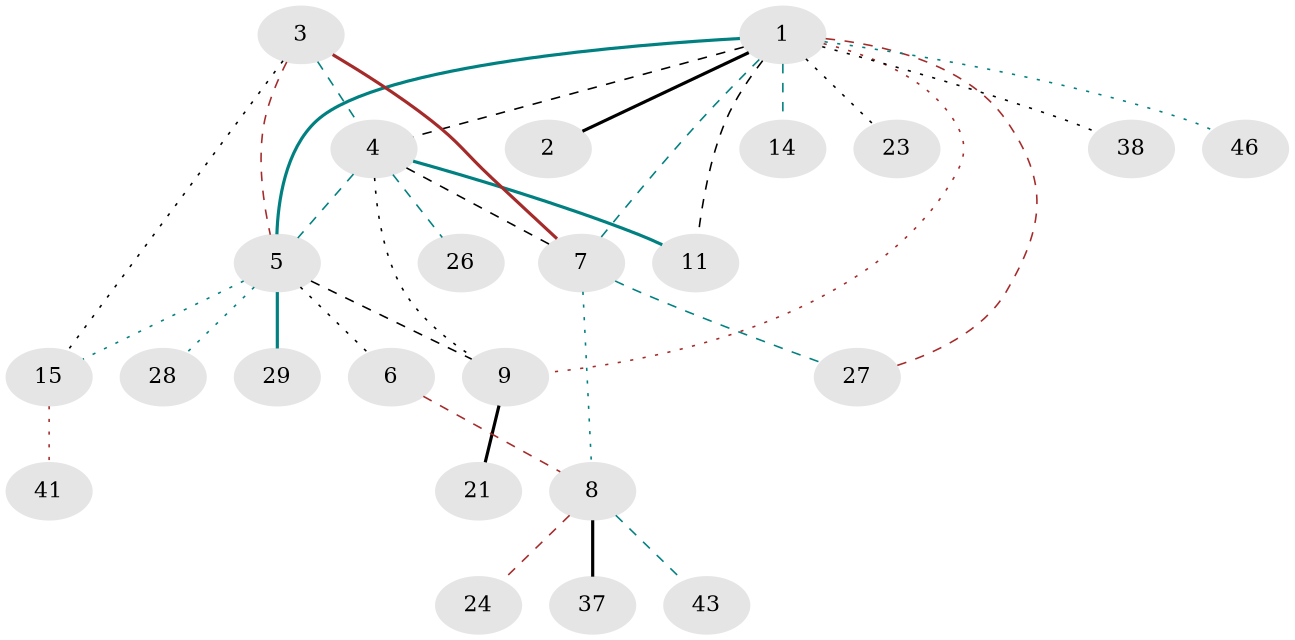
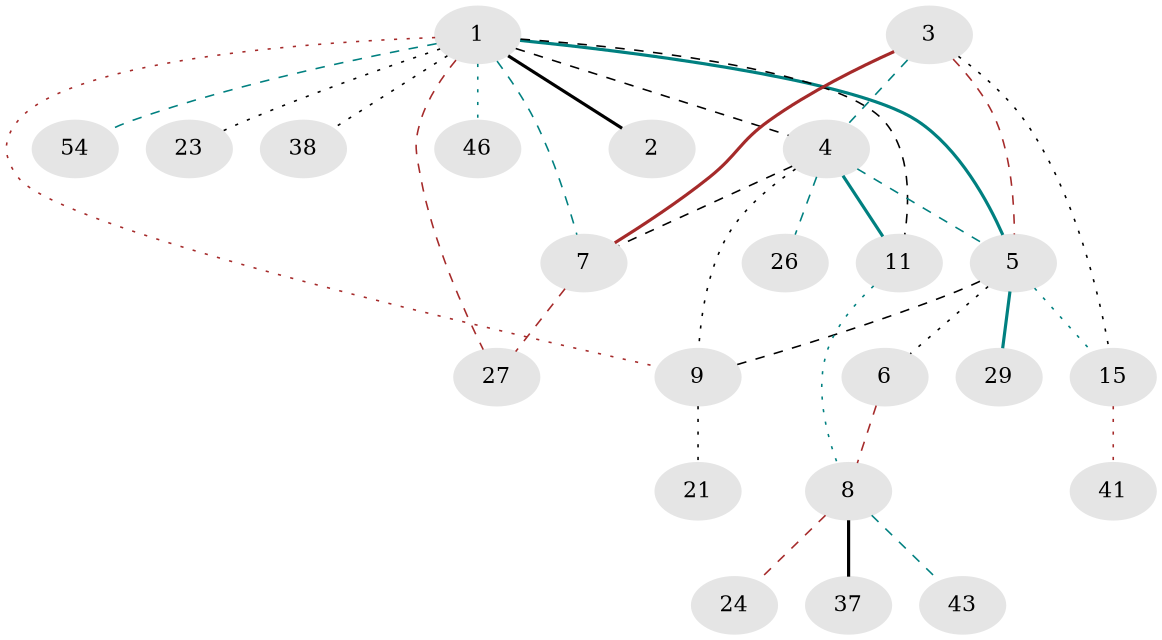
node "14": label "14" -> "54"
edge "7" -- "27": color teal -> brown
node "28": removed
edge "7" -- "8": now "11" -- "8"
edge "9" -- "21": style bold -> dotted
